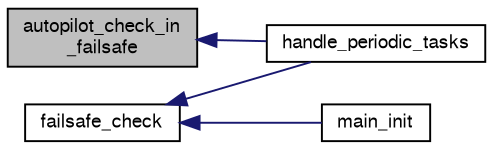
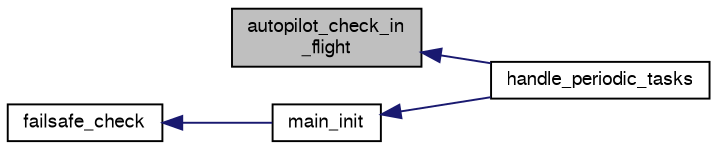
node "autopilot_check_in _failsafe": label "autopilot_check_in _failsafe" -> "autopilot_check_in _flight"
edge "handle_periodic_tasks" -> "failsafe_check": now "handle_periodic_tasks" -> "main_init"
